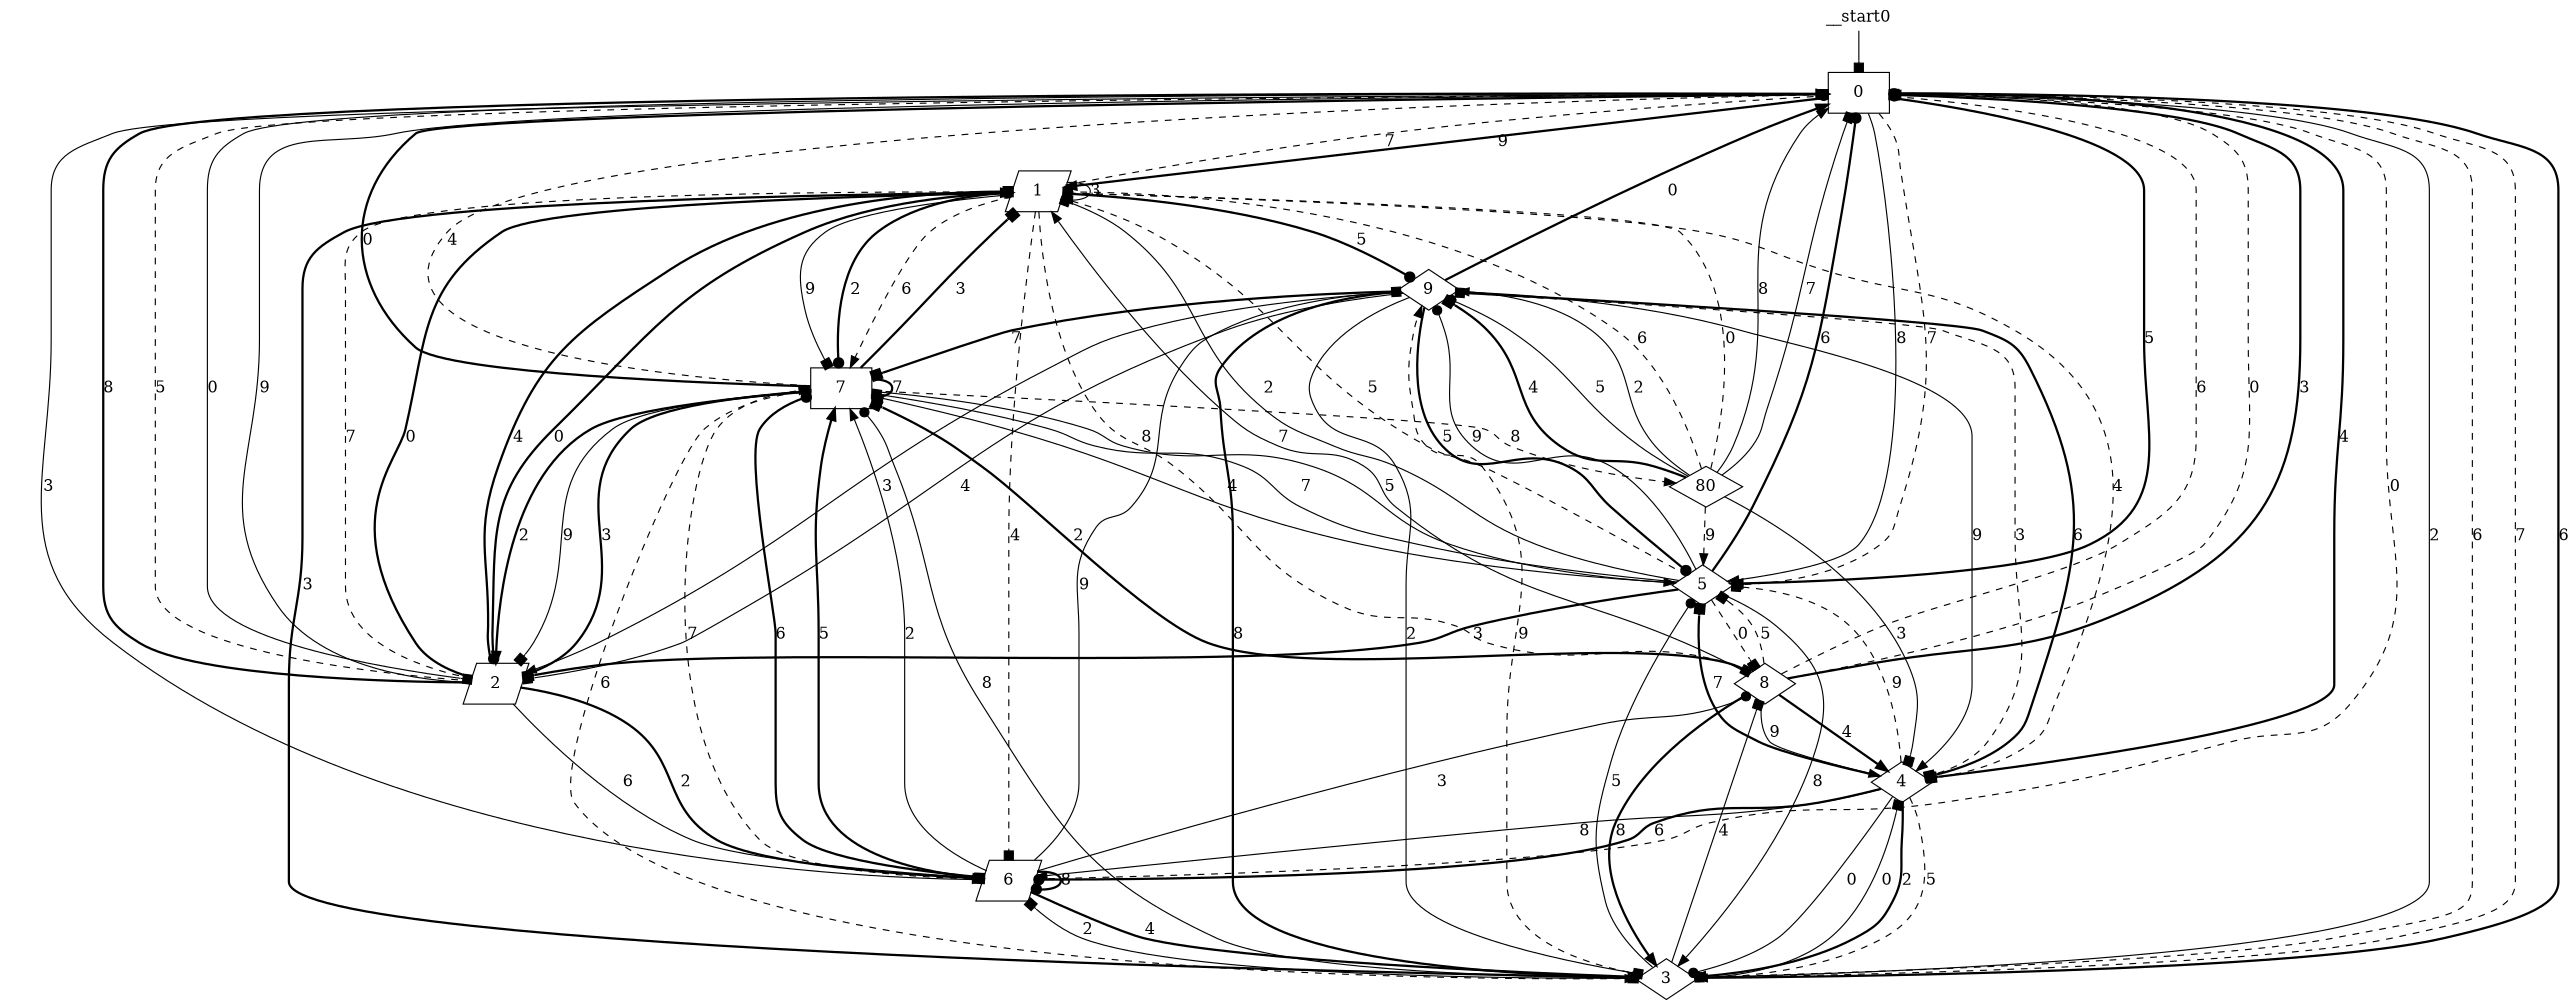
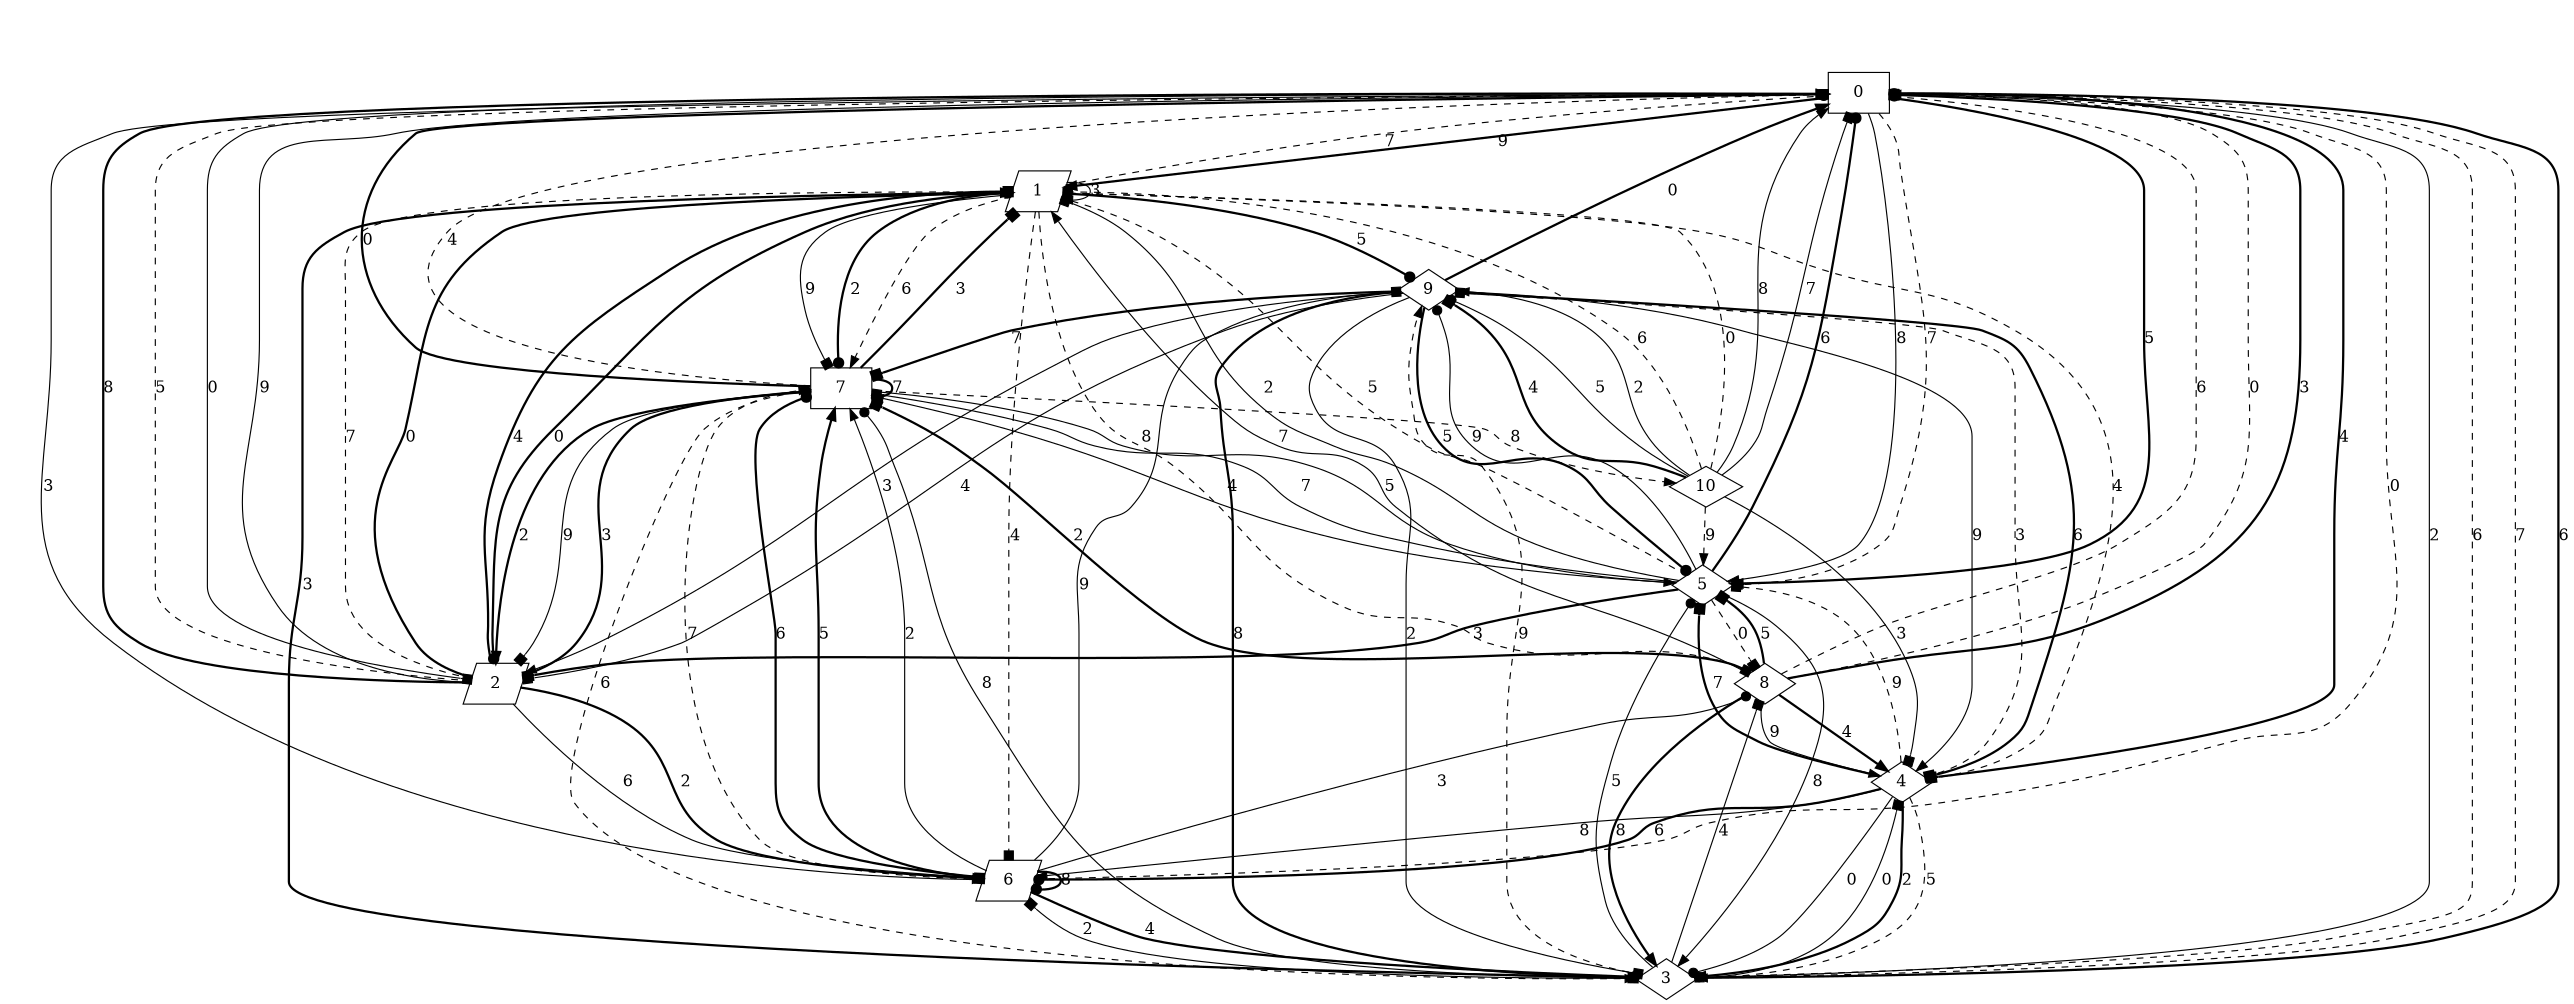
node "__start0": removed
node "80": label "80" -> "10"
edge "8" -> "5": style dashed -> bold
